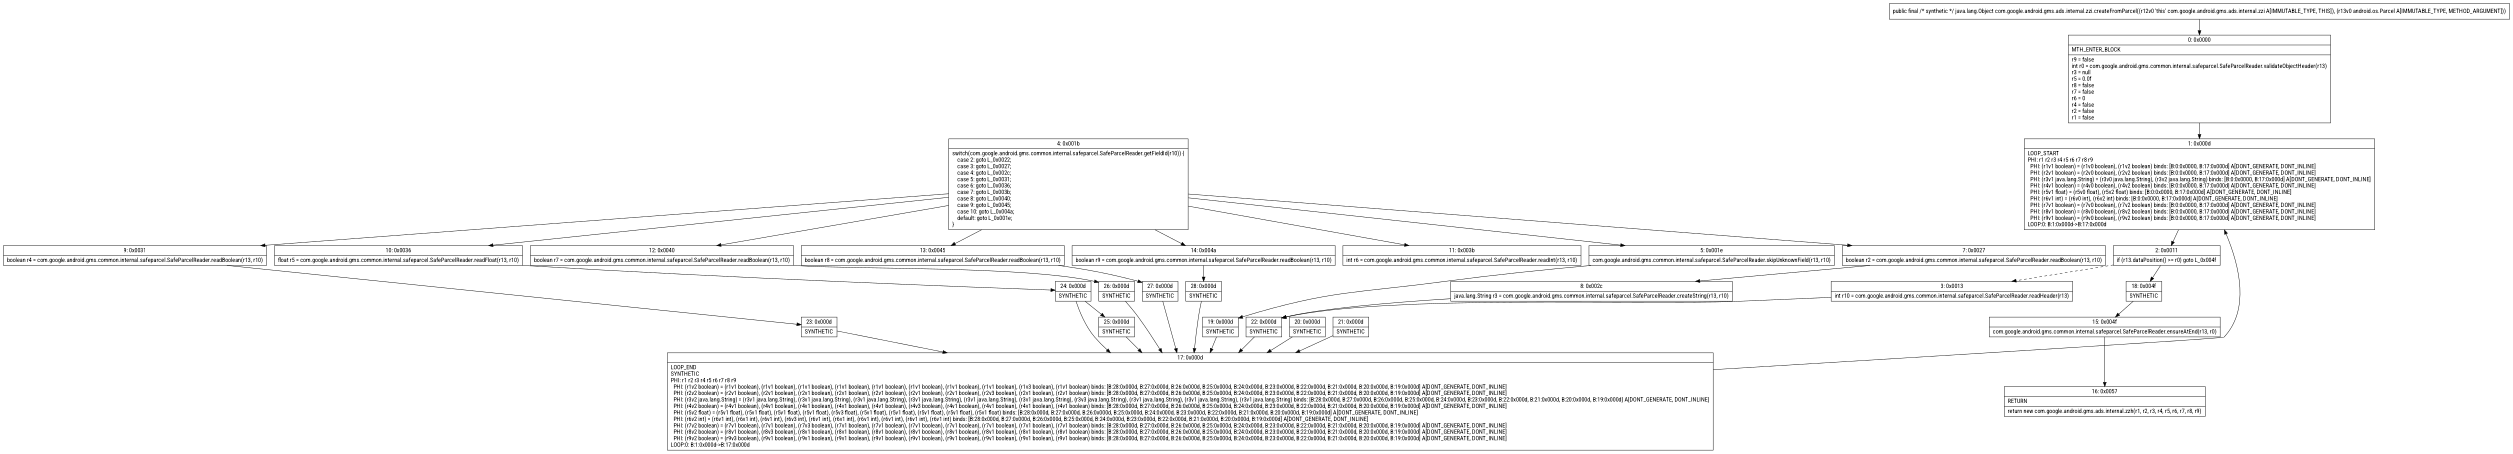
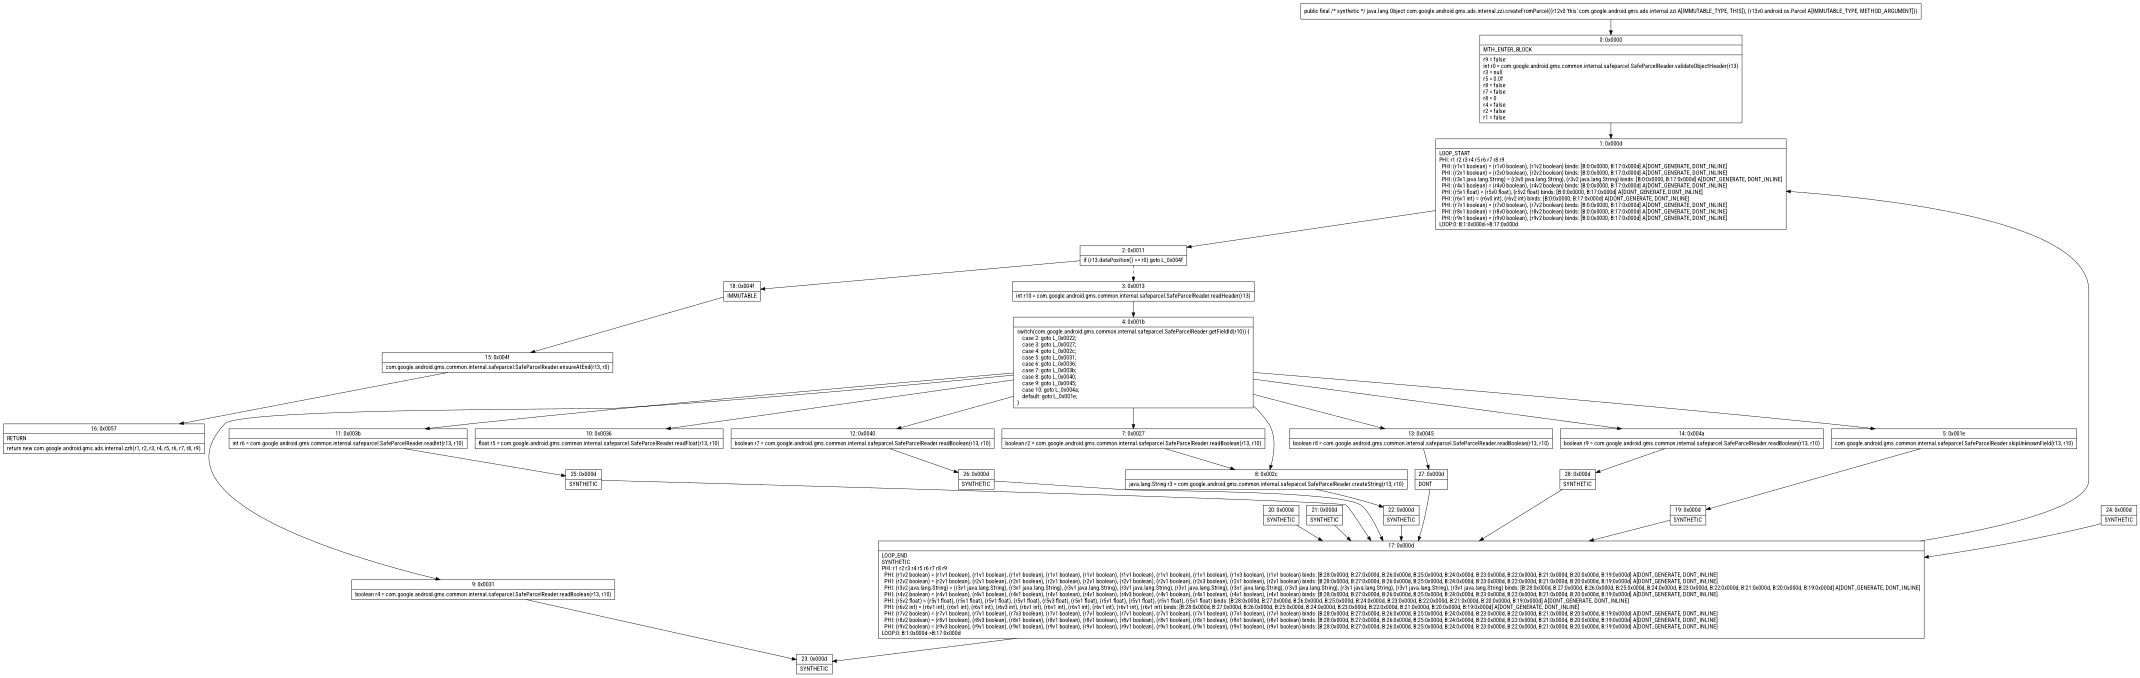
node "0: 0x0000": text "r6 = 0" -> "r8 = 0"
edge "10: 0x0036" -> "24: 0x000d": removed
node "27: 0x000d": text "SYNTHETIC" -> "DONT"
node "18: 0x004f": text "SYNTHETIC" -> "IMMUTABLE"
edge "3: 0x0013" -> "22: 0x000d": now "3: 0x0013" -> "4: 0x001b"
edge "24: 0x000d" -> "25: 0x000d": now "11: 0x003b" -> "25: 0x000d"
edge "23: 0x000d" -> "17: 0x000d": reversed
edge "4: 0x001b" -> "8: 0x002c": added
